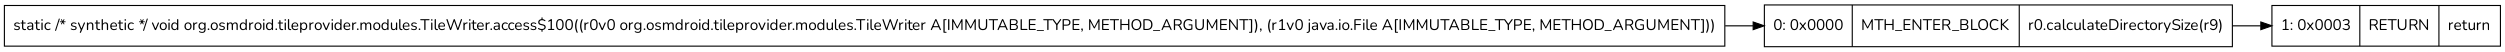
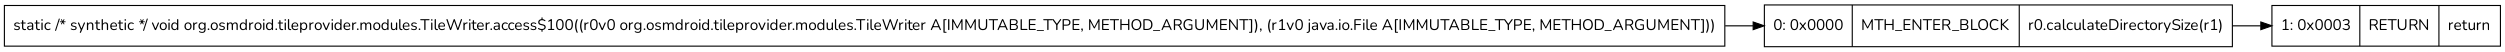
node "0: 0x0000": text "r0.calculateDirectorySize(r9)" -> "r0.calculateDirectorySize(r1)"
